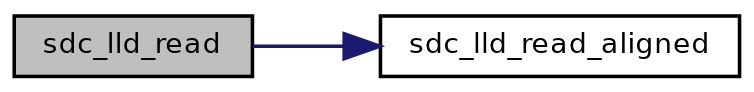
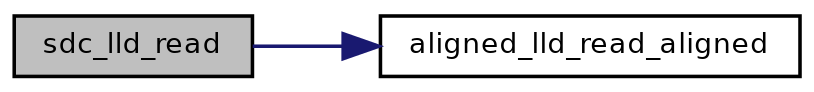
node "sdc_lld_read_aligned": label "sdc_lld_read_aligned" -> "aligned_lld_read_aligned"
